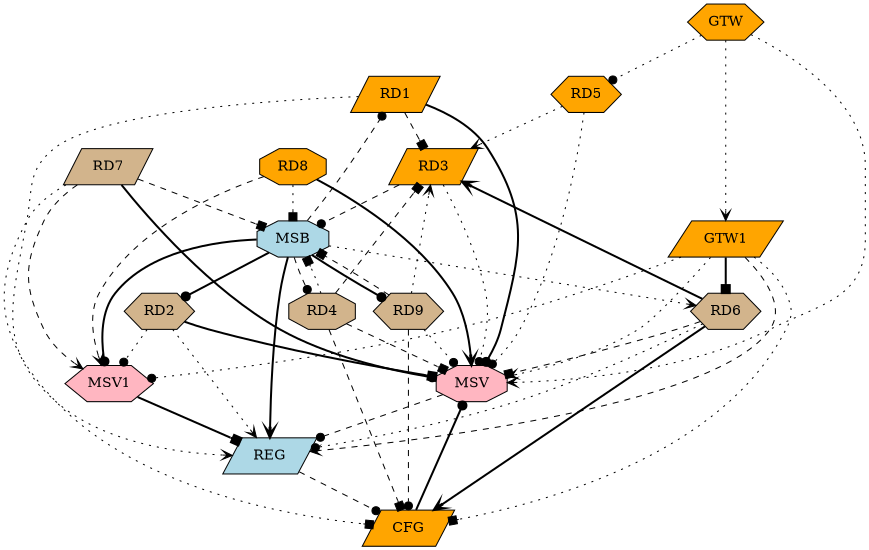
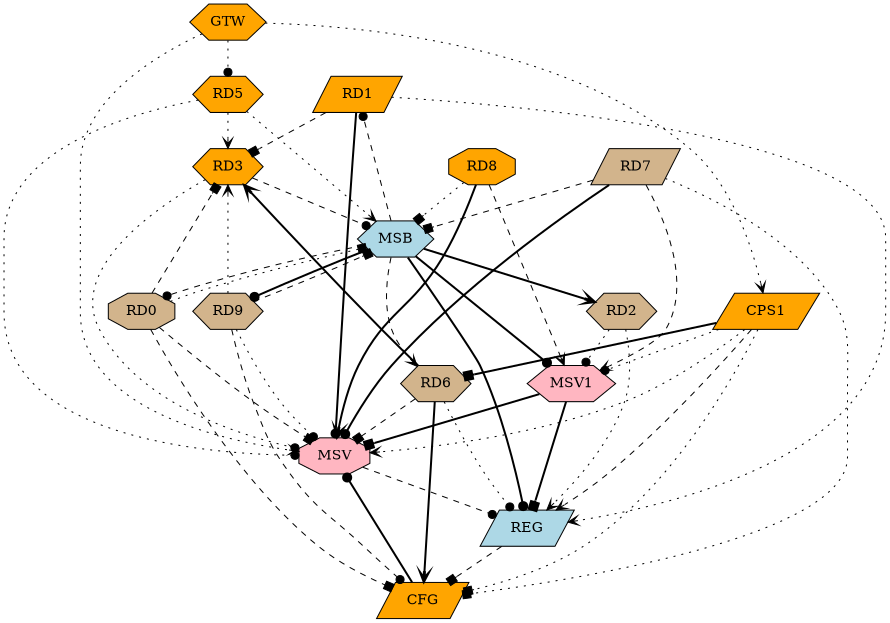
edge "RD5" -> "MSB": added
node "RD3": shape parallelogram -> hexagon
node "MSB": shape octagon -> hexagon
node "GTW1": label "GTW1" -> "CPS1"
edge "MSB" -> "RD2": arrowhead dot -> vee
edge "MSB" -> "RD6": style dotted -> dashed
node "RD4": label "RD4" -> "RD0"
edge "MSB" -> "REG": arrowhead vee -> dot
edge "RD2" -> "MSV": now "MSV1" -> "MSV"
edge "REG" -> "CFG": arrowhead dot -> box
